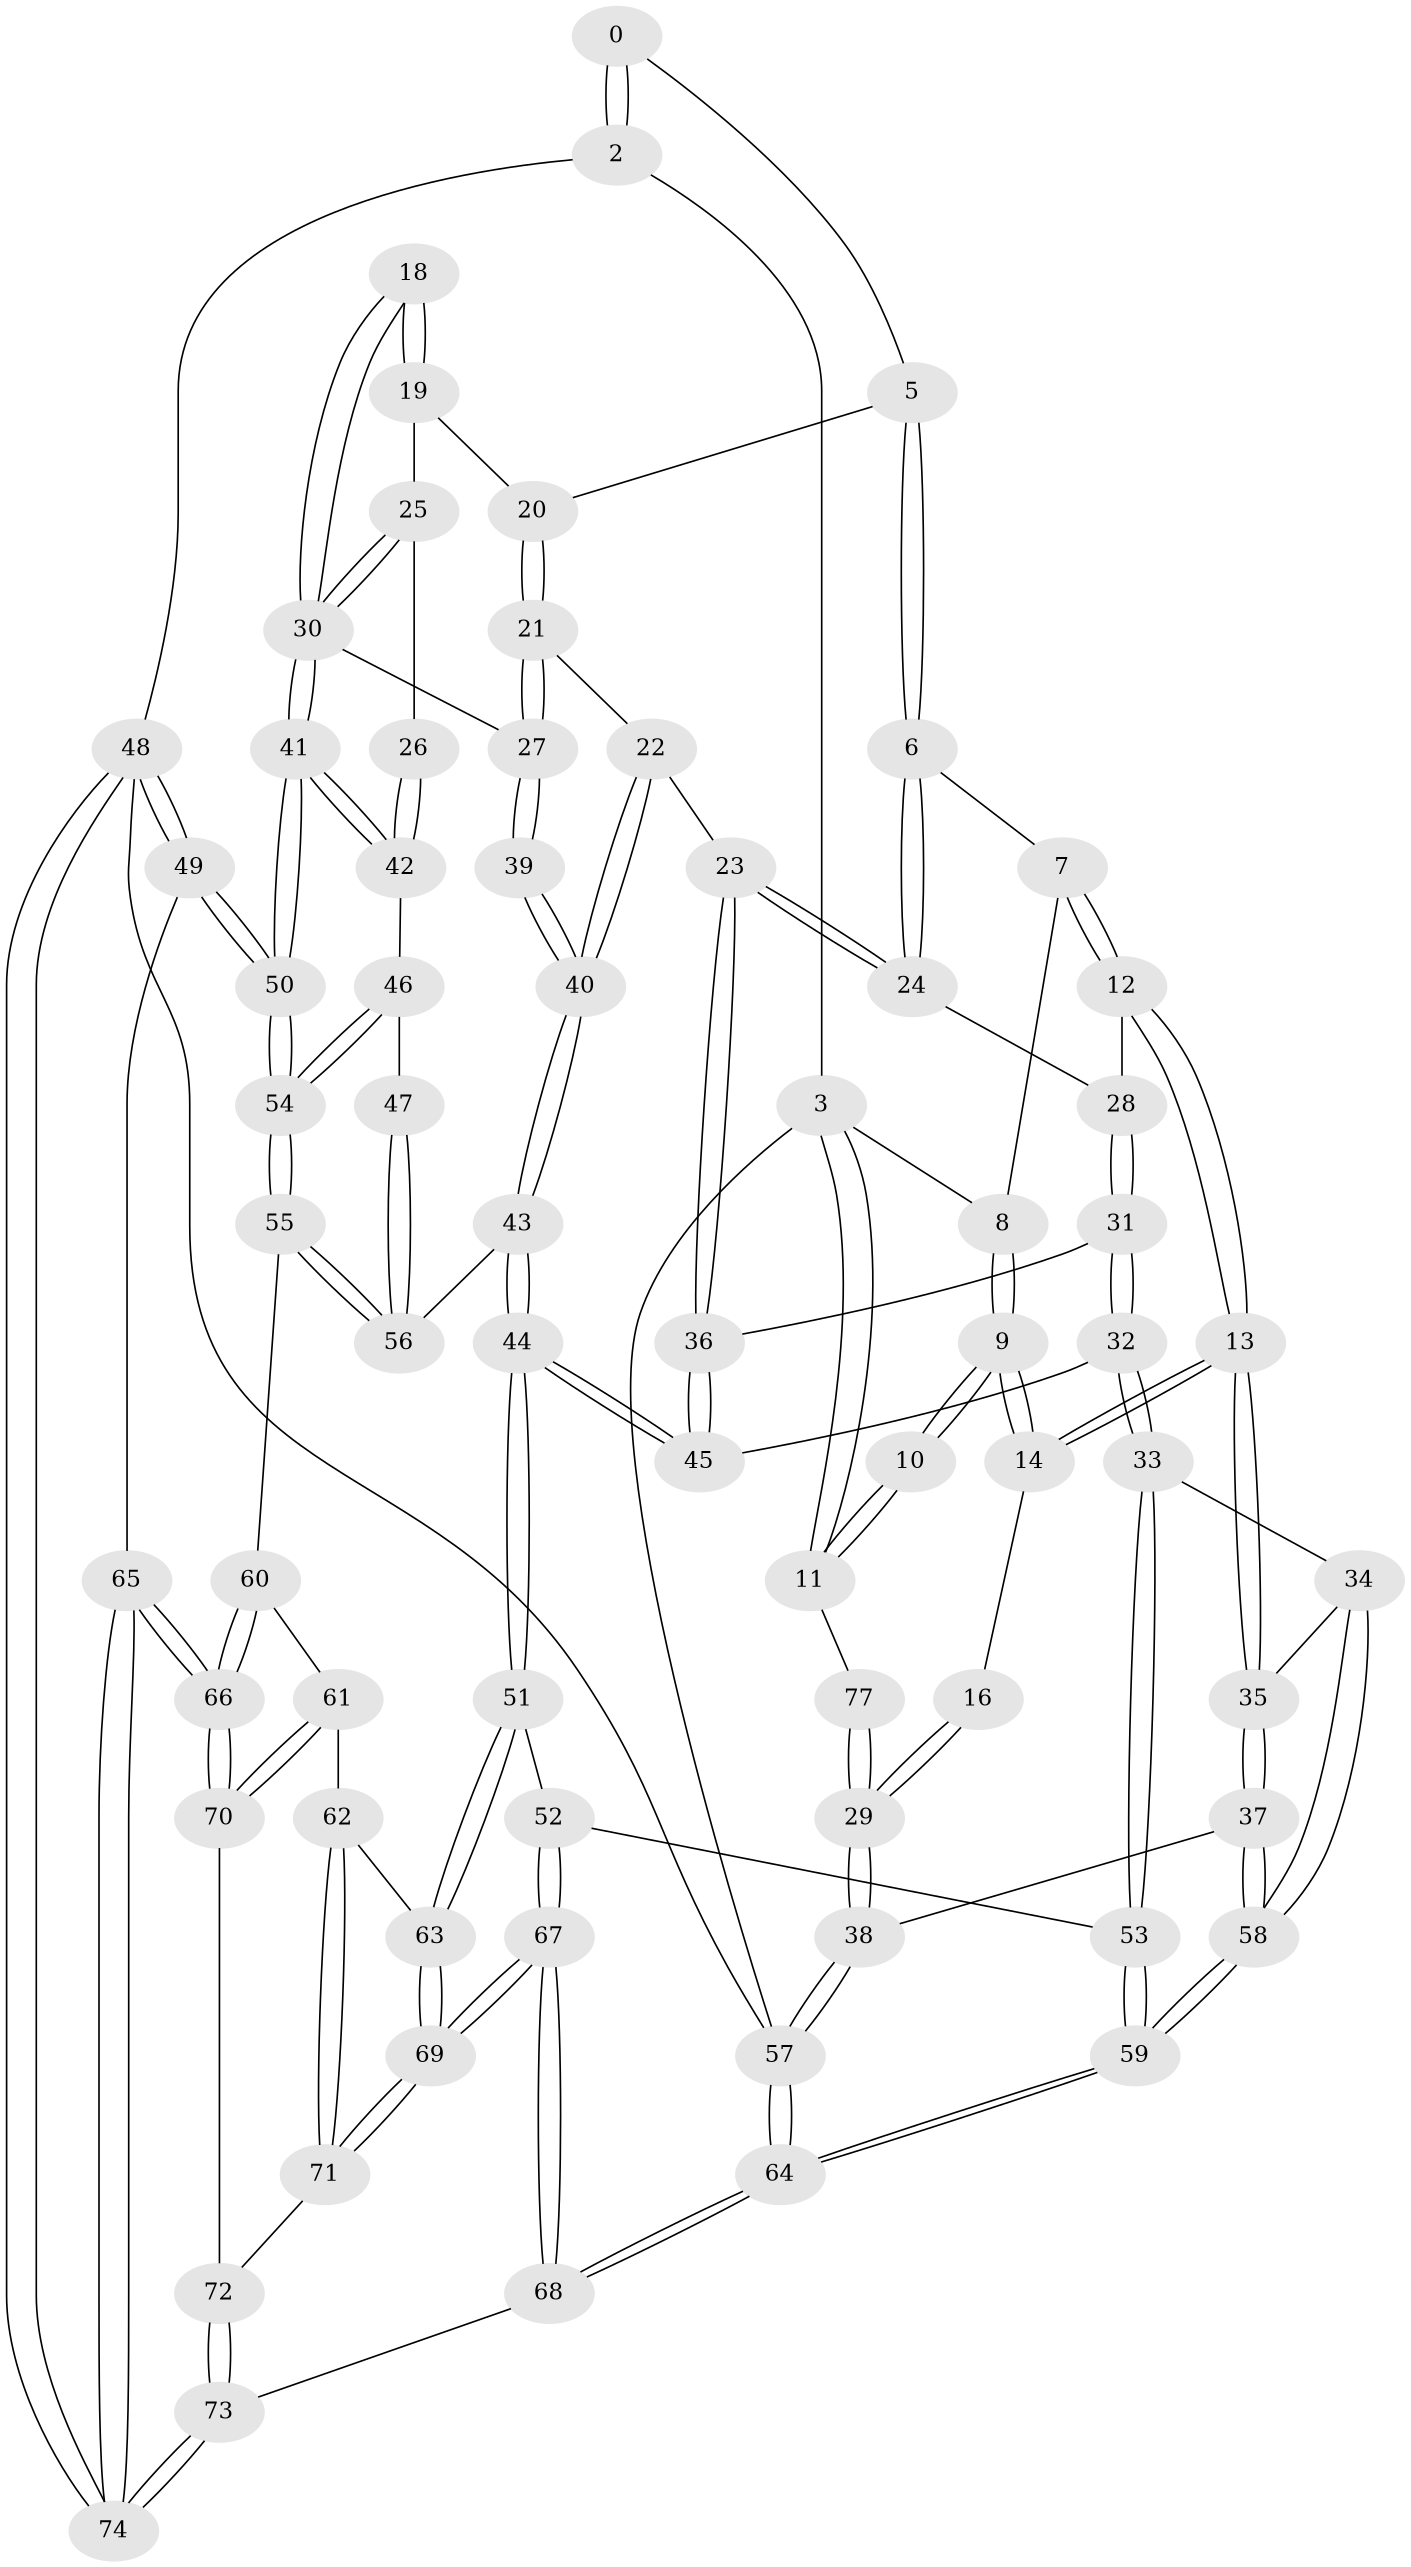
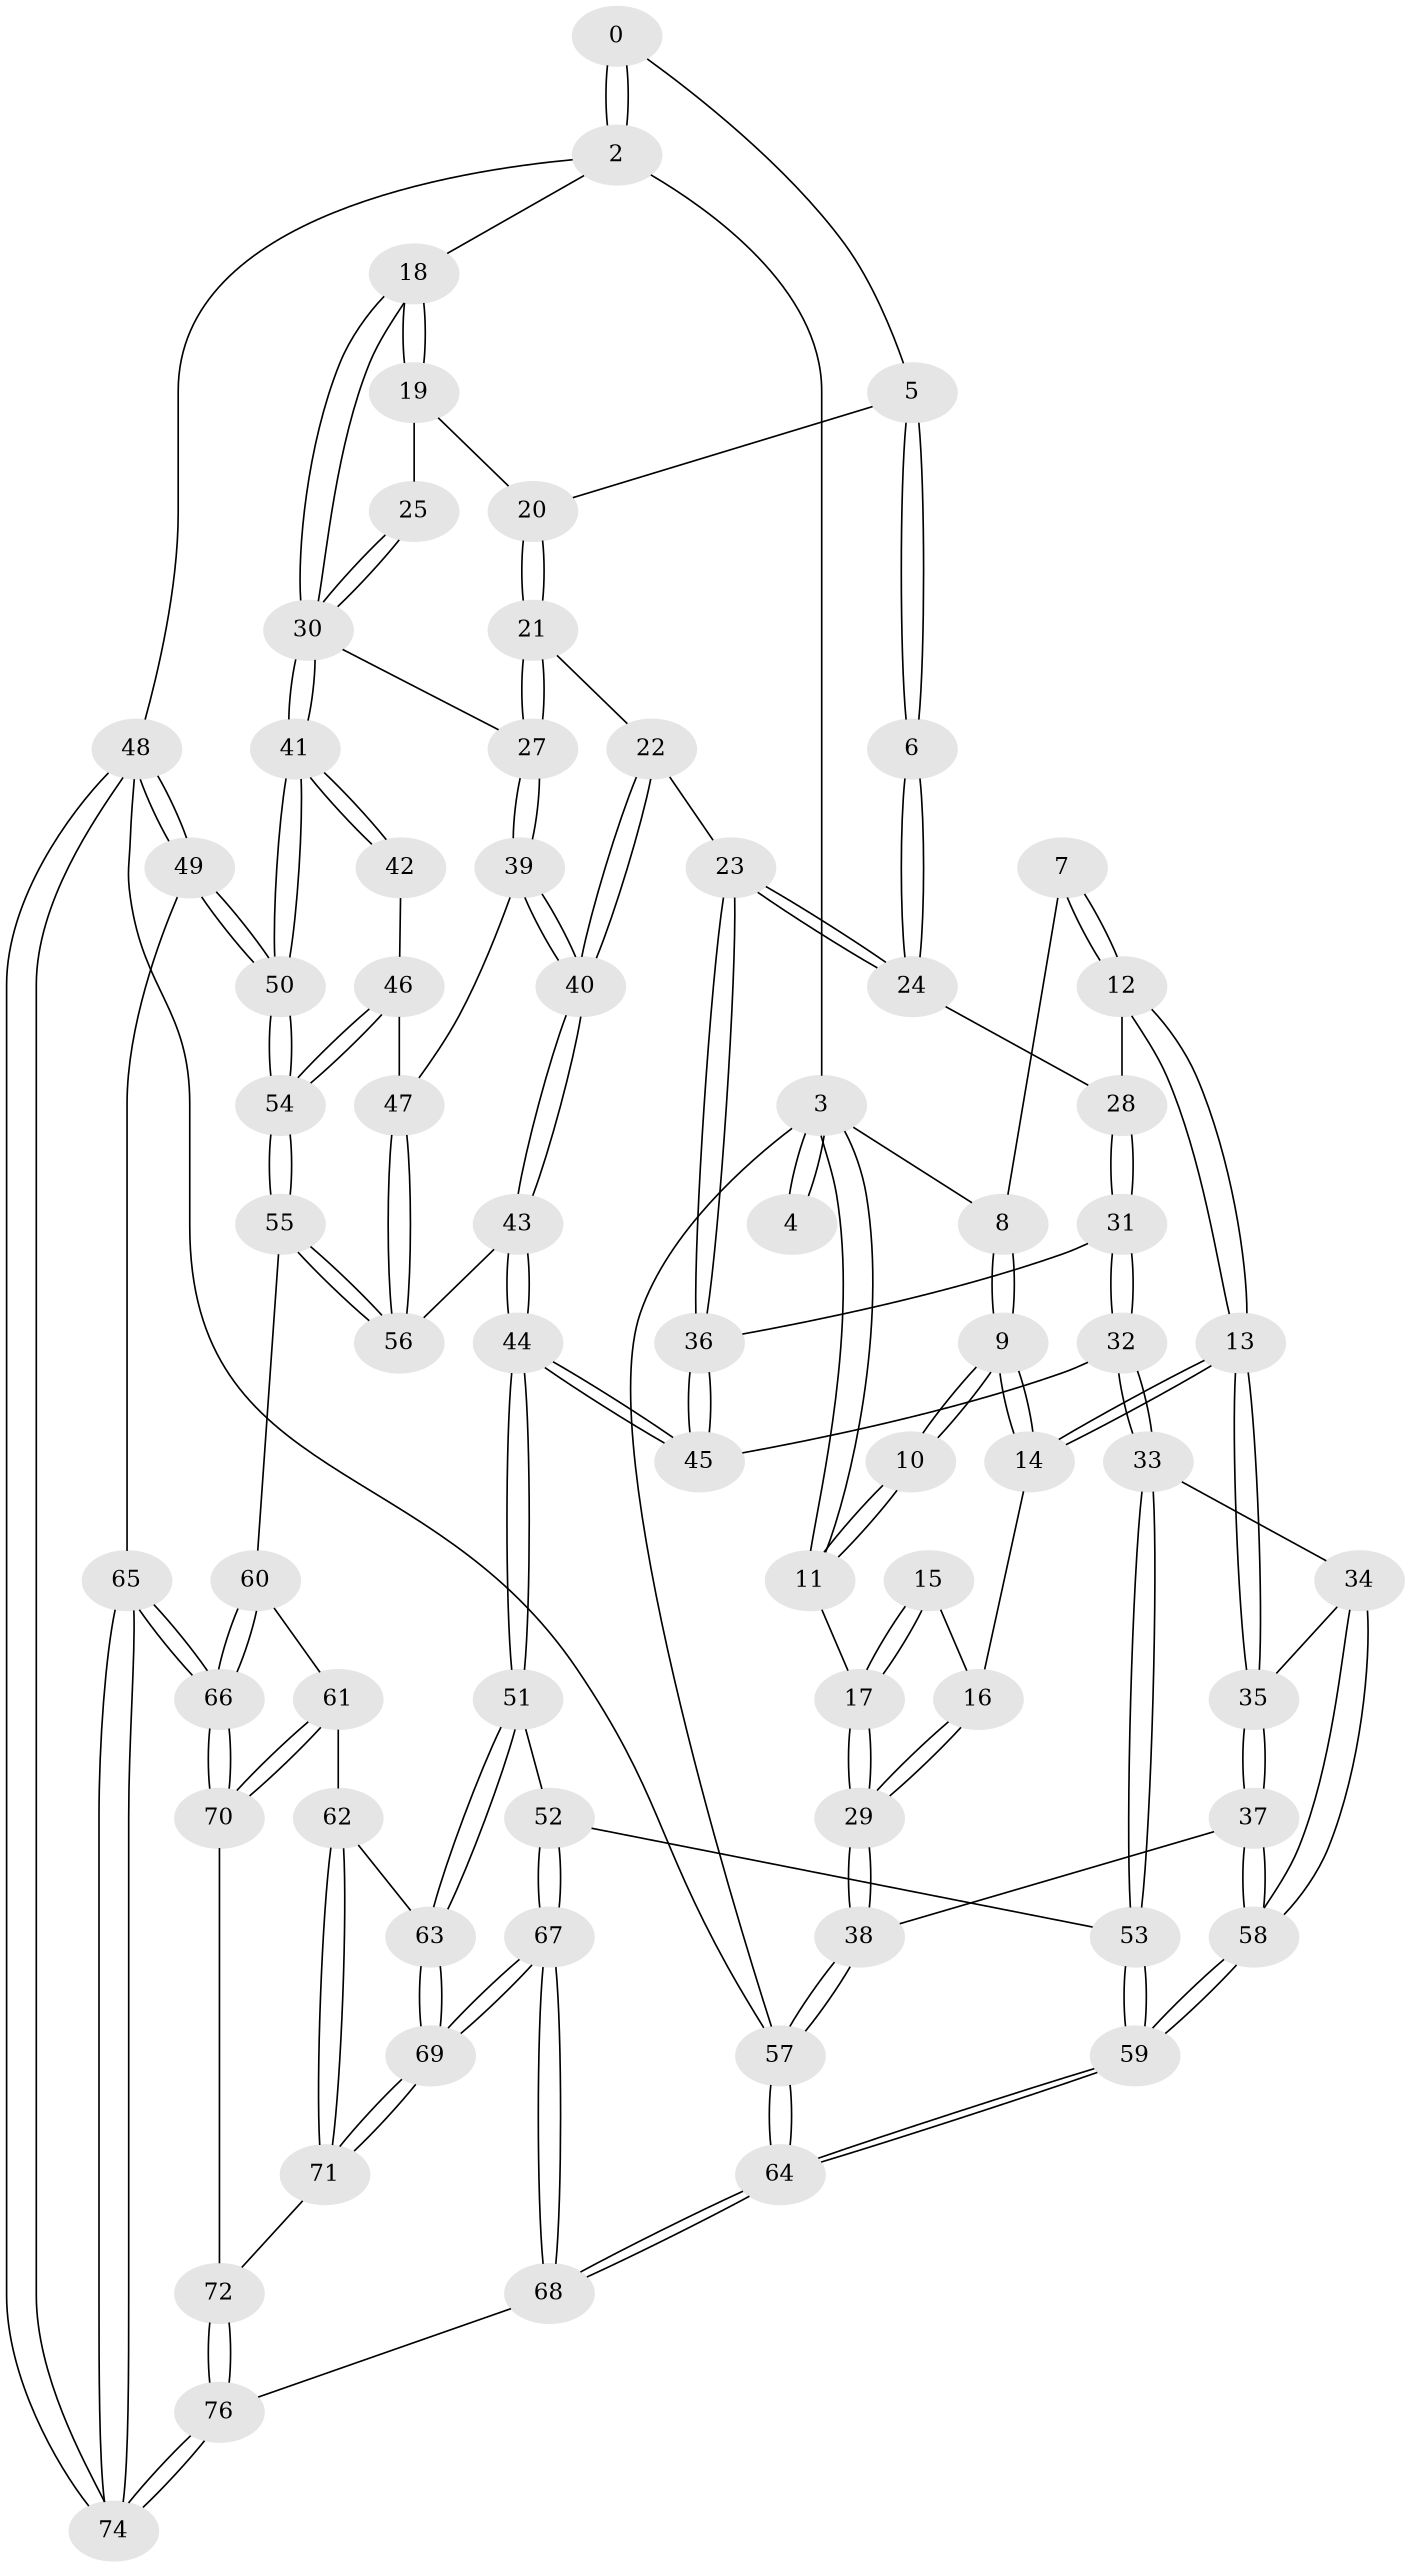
edge "2" -- "18": added
node "26": removed
edge "6" -- "7": removed
edge "39" -- "47": added
node "4": added
node "15": added
node "77": label "77" -> "17"
node "73": label "73" -> "76"
